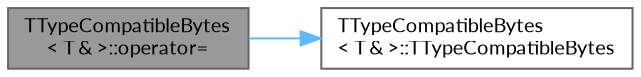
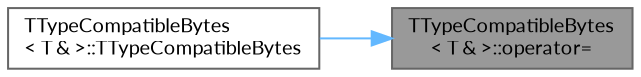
edge "TTypeCompatibleBytes < T & >::operator=" -> "TTypeCompatibleBytes < T & >::TTypeCompatibleBytes": reversed
